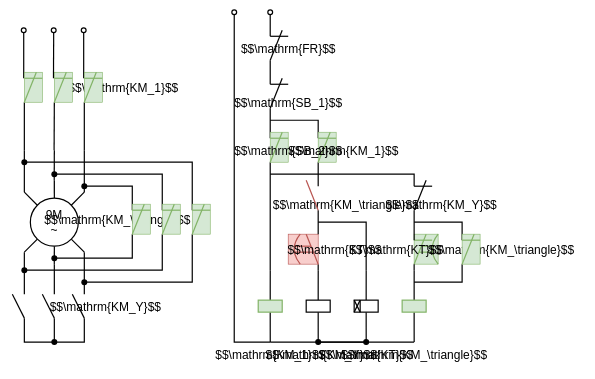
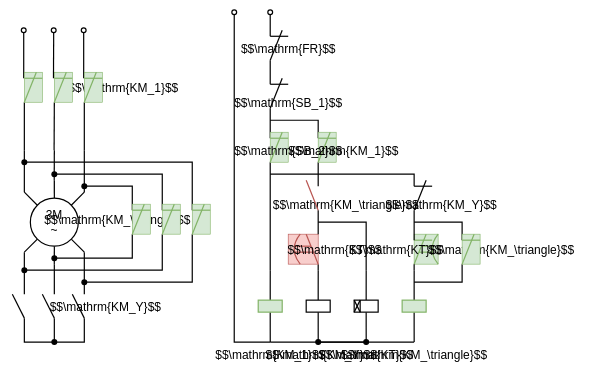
node "9M ~": label "9M ~" -> "3M ~"
